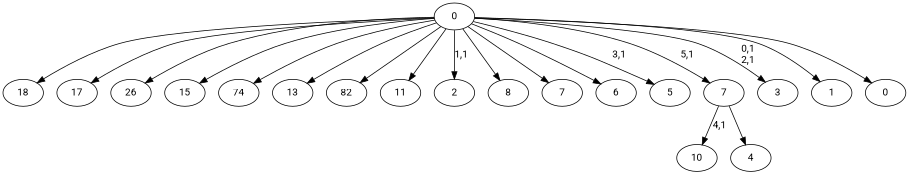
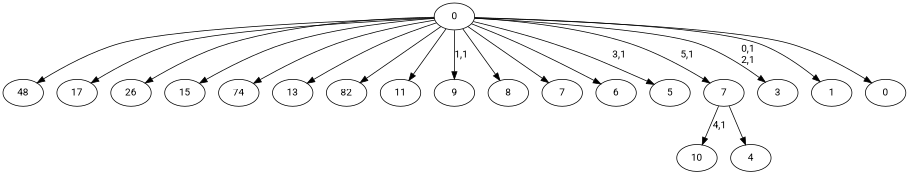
node "18": label "18" -> "48"
node "2": label "2" -> "9"
